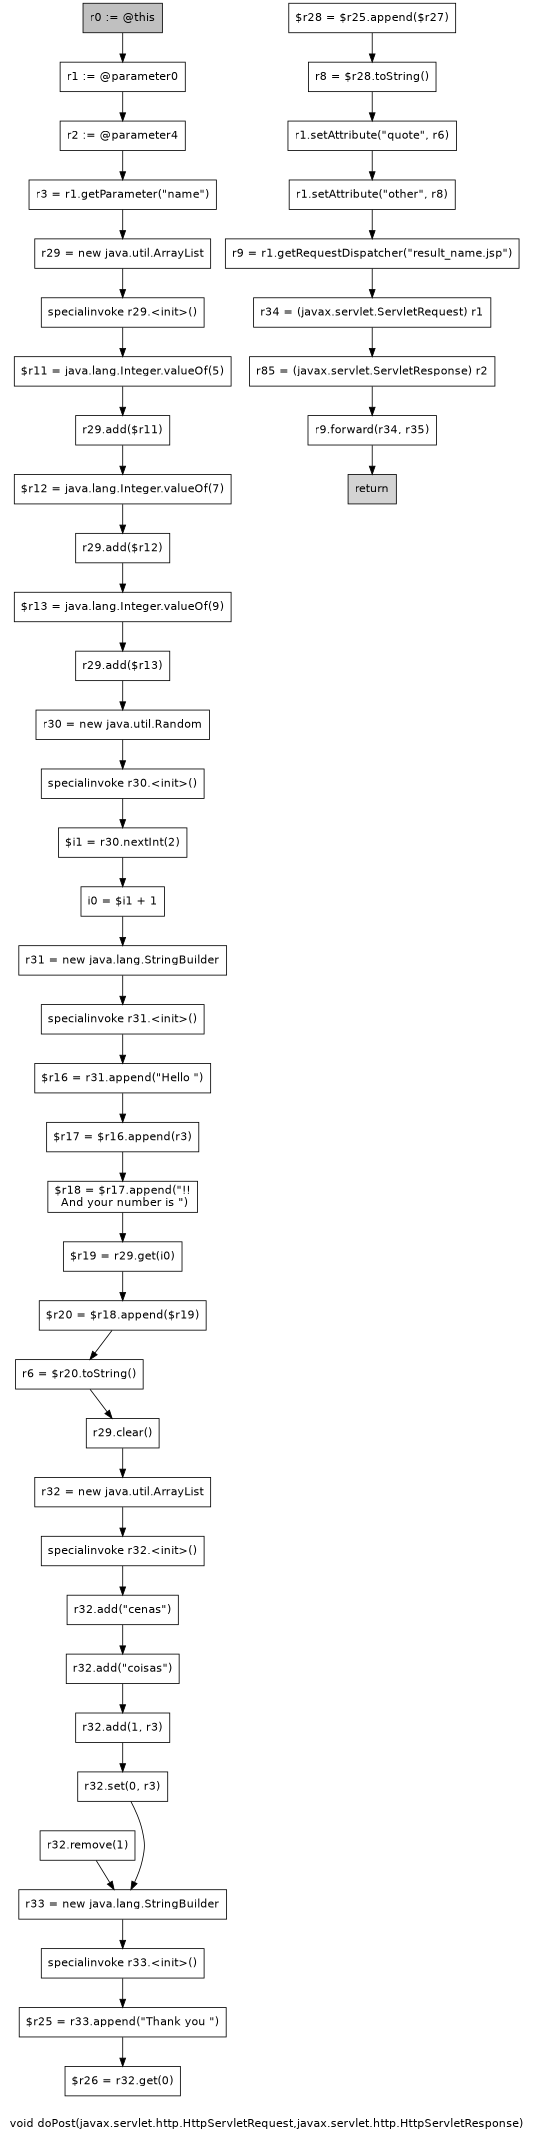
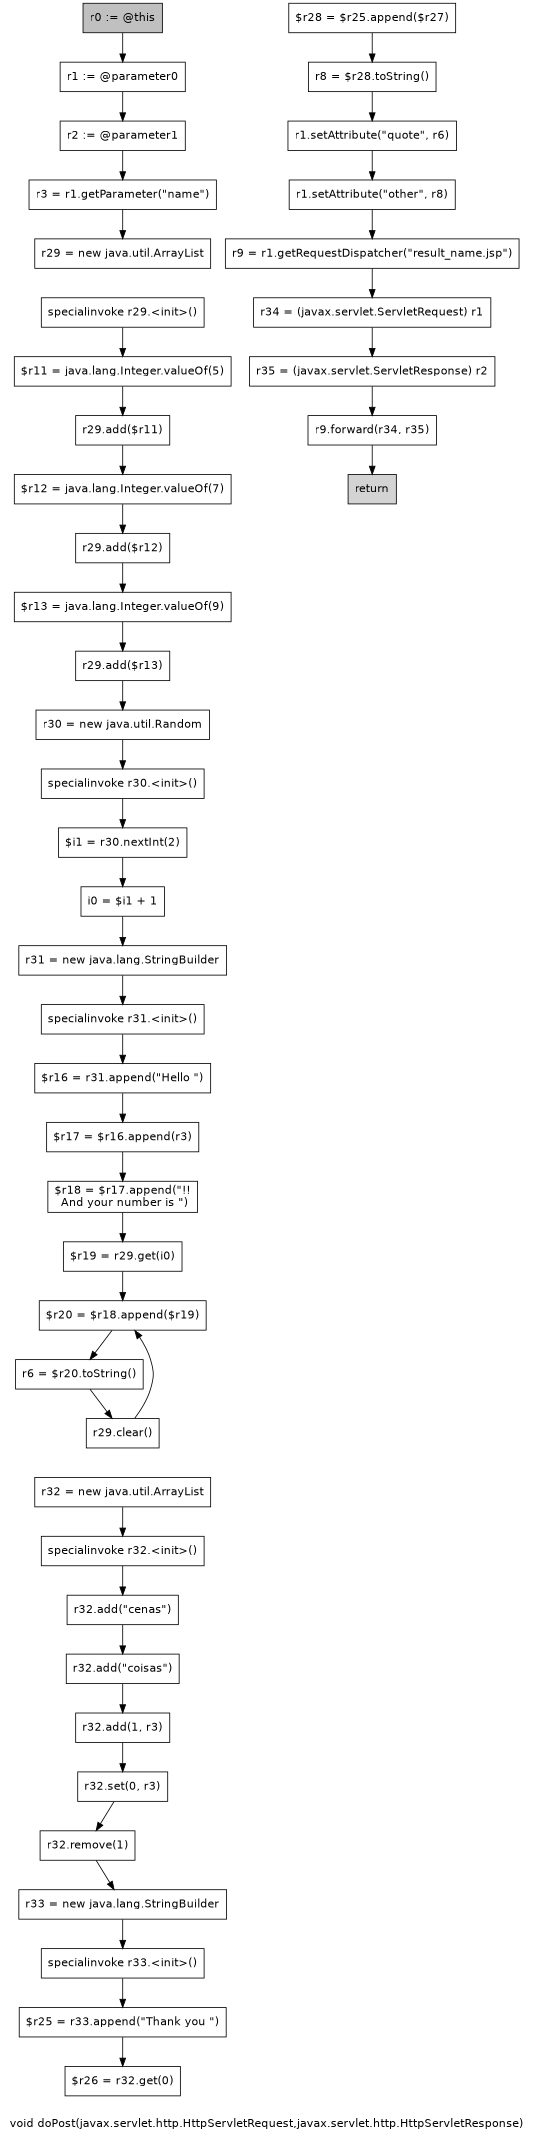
node "r2 := @parameter4": label "r2 := @parameter4" -> "r2 := @parameter1"
edge "r29 = new java.util.ArrayList" -> "specialinvoke r29.<init>()": removed
node "r85 = (javax.servlet.ServletResponse) r2": label "r85 = (javax.servlet.ServletResponse) r2" -> "r35 = (javax.servlet.ServletResponse) r2"
edge "r29.clear()" -> "r32 = new java.util.ArrayList": now "r29.clear()" -> "$r20 = $r18.append($r19)"
edge "r32.set(0, r3)" -> "r33 = new java.lang.StringBuilder": now "r32.set(0, r3)" -> "r32.remove(1)"
